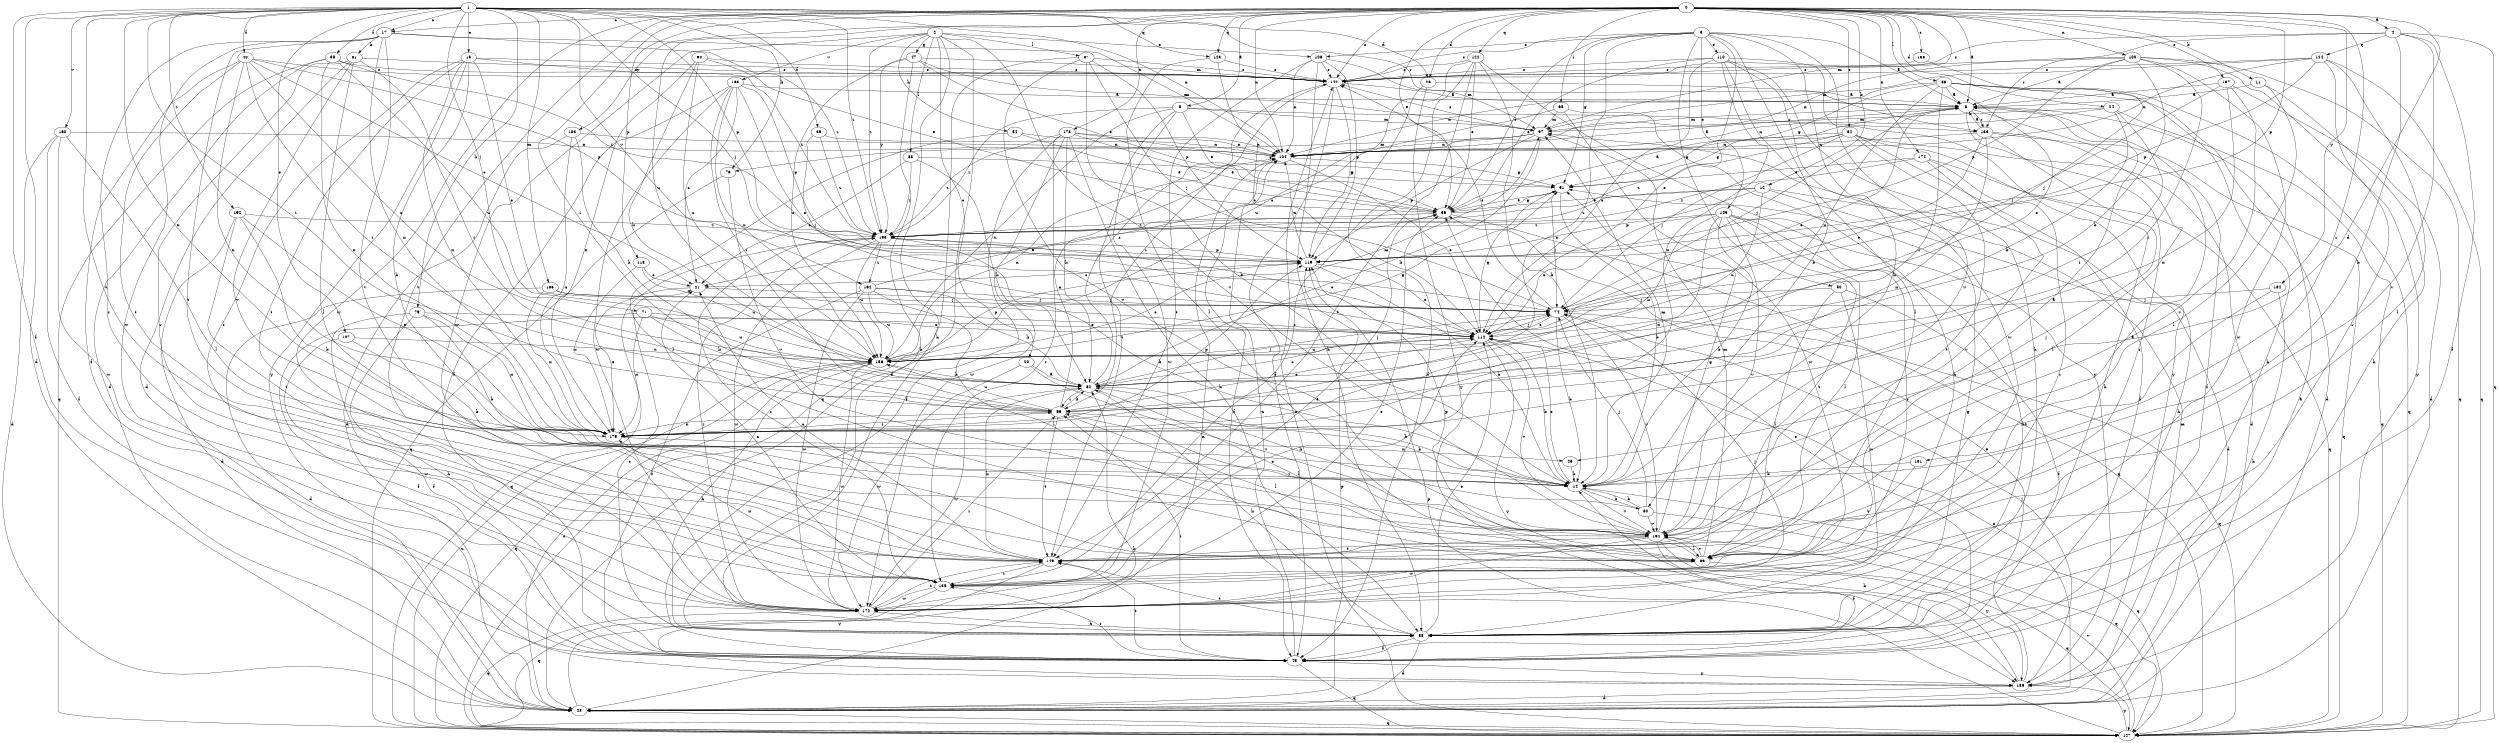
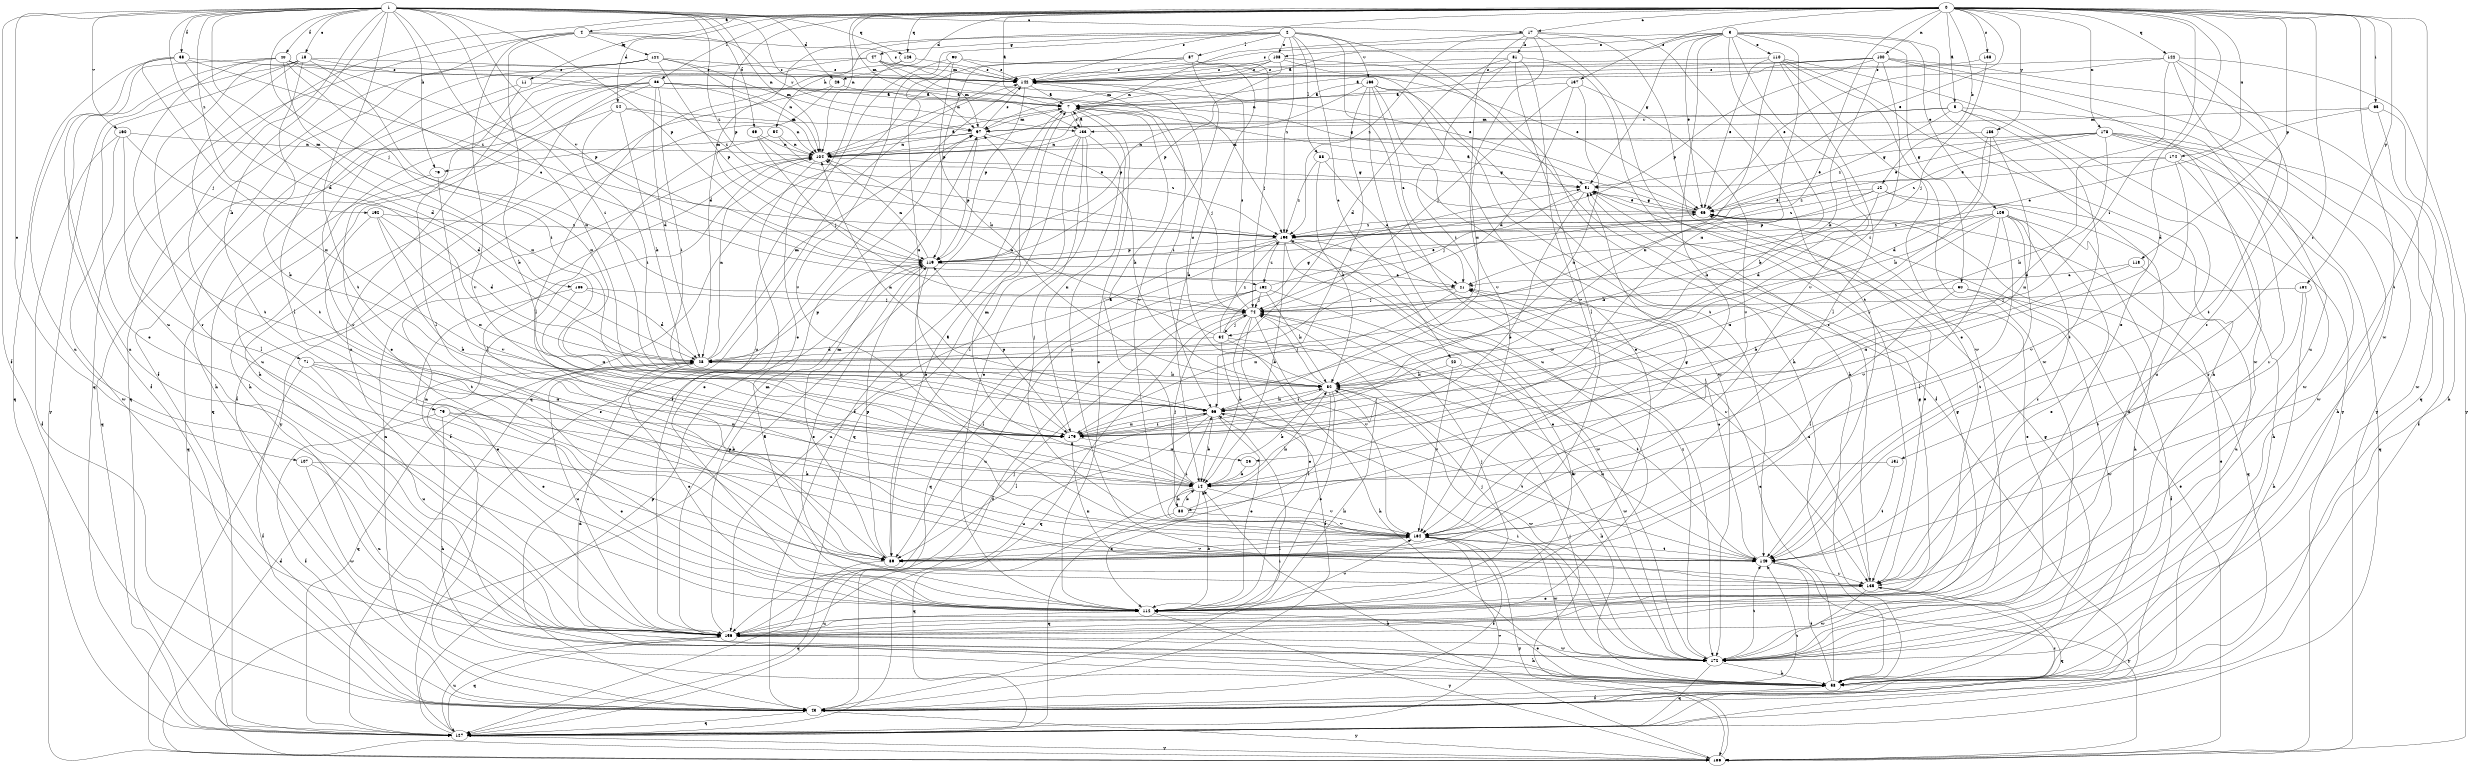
node "8": label "8" -> "7"
edge "47" -> "193": label "y" -> "z"
edge "5" -> "36": removed, label "e"
edge "34" -> "74": reversed
edge "20" -> "82": label "a" -> "k"
